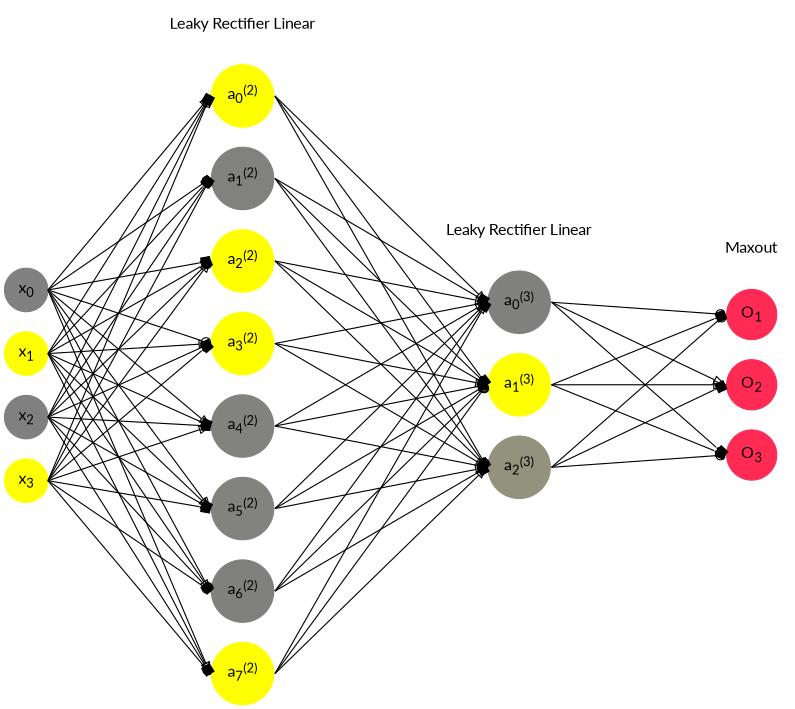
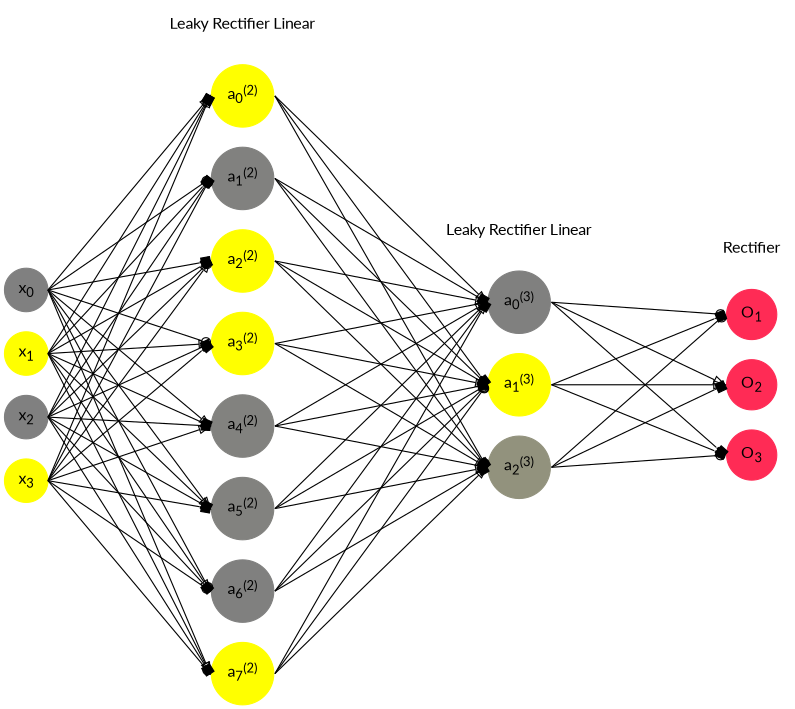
node "Maxout": label "Maxout" -> "Rectifier"
